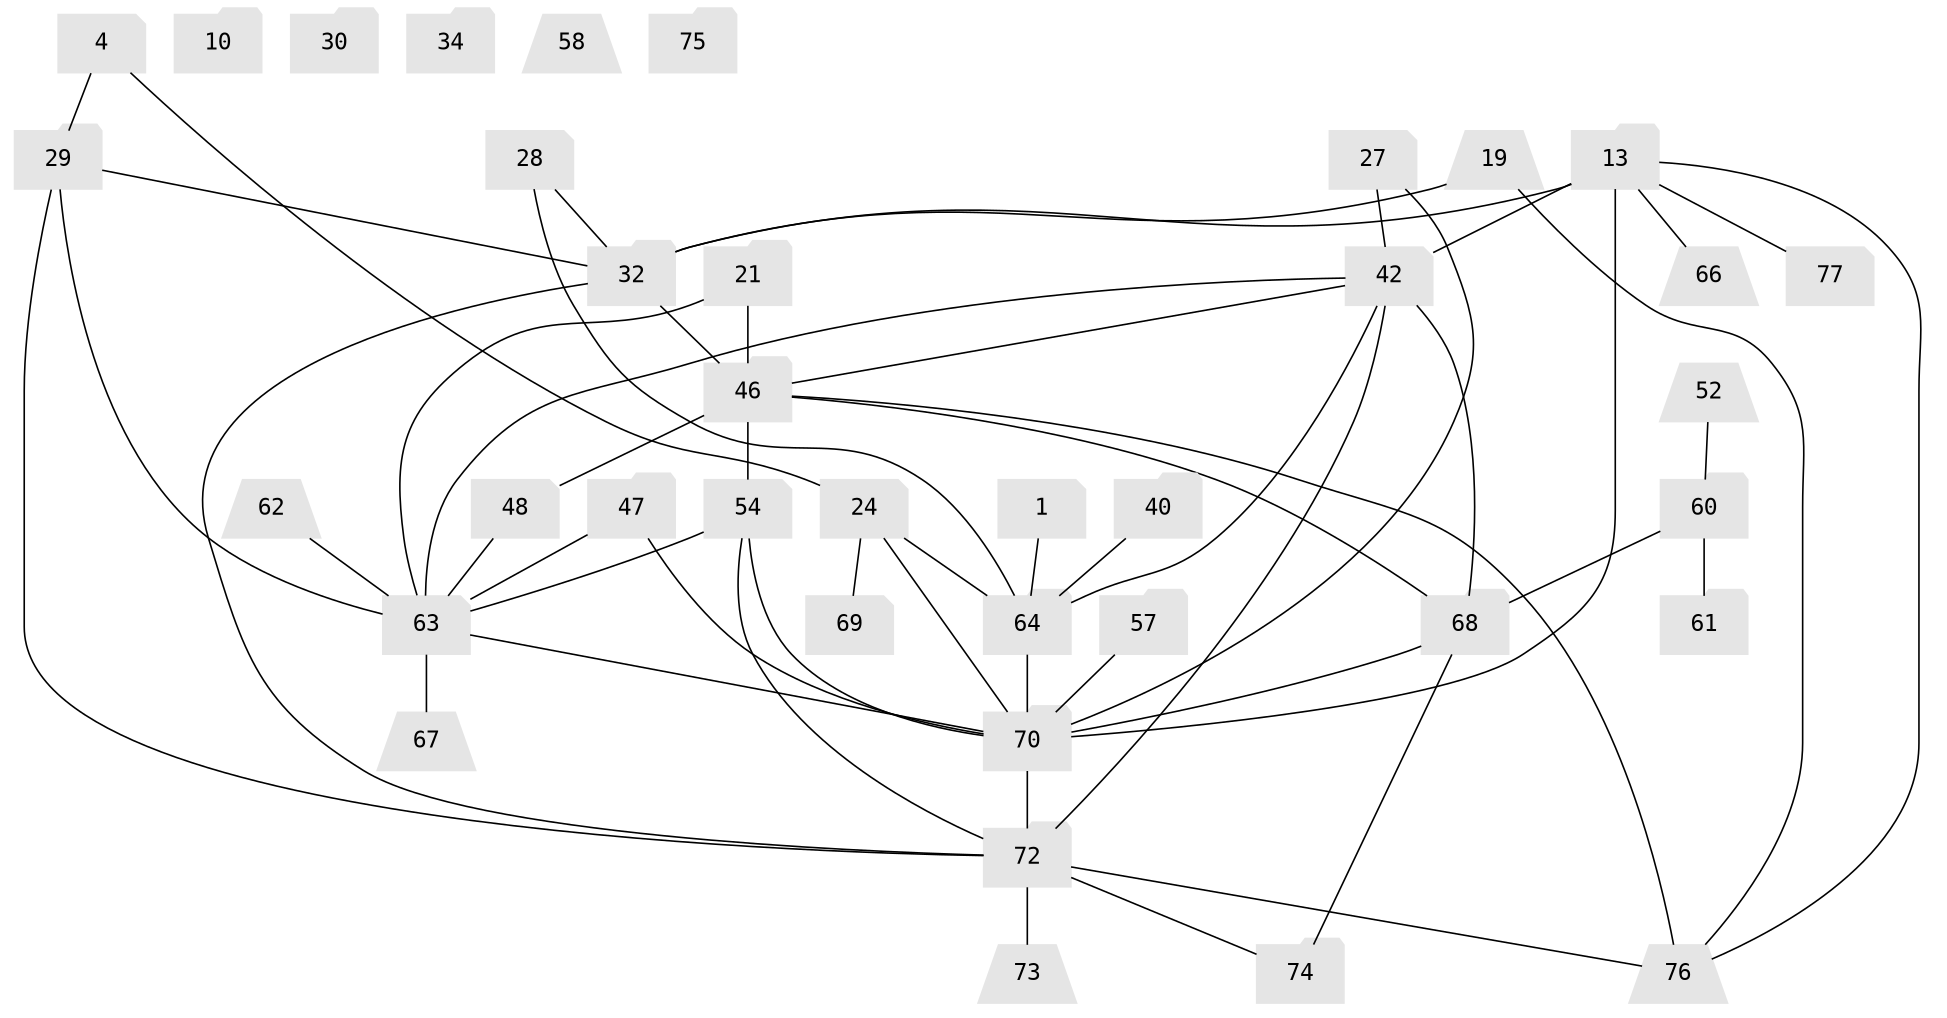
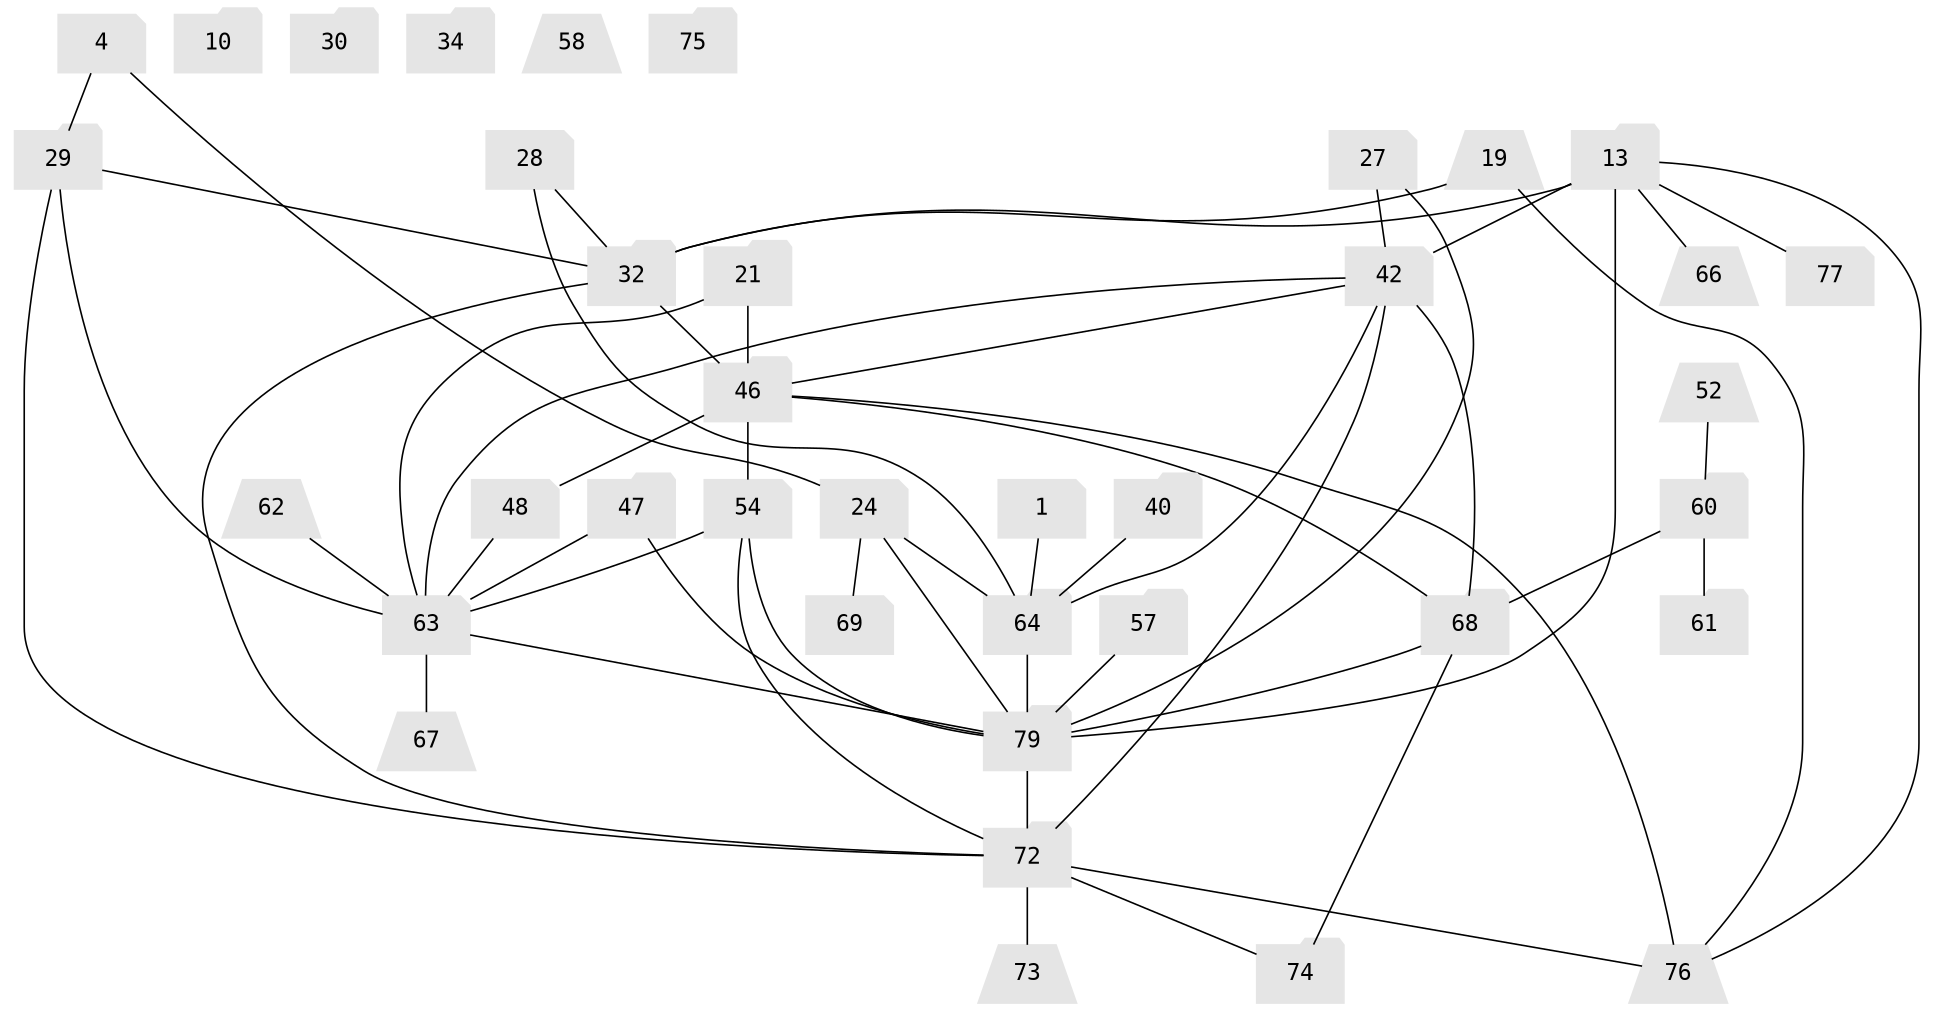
node "70": label "70" -> "79"
